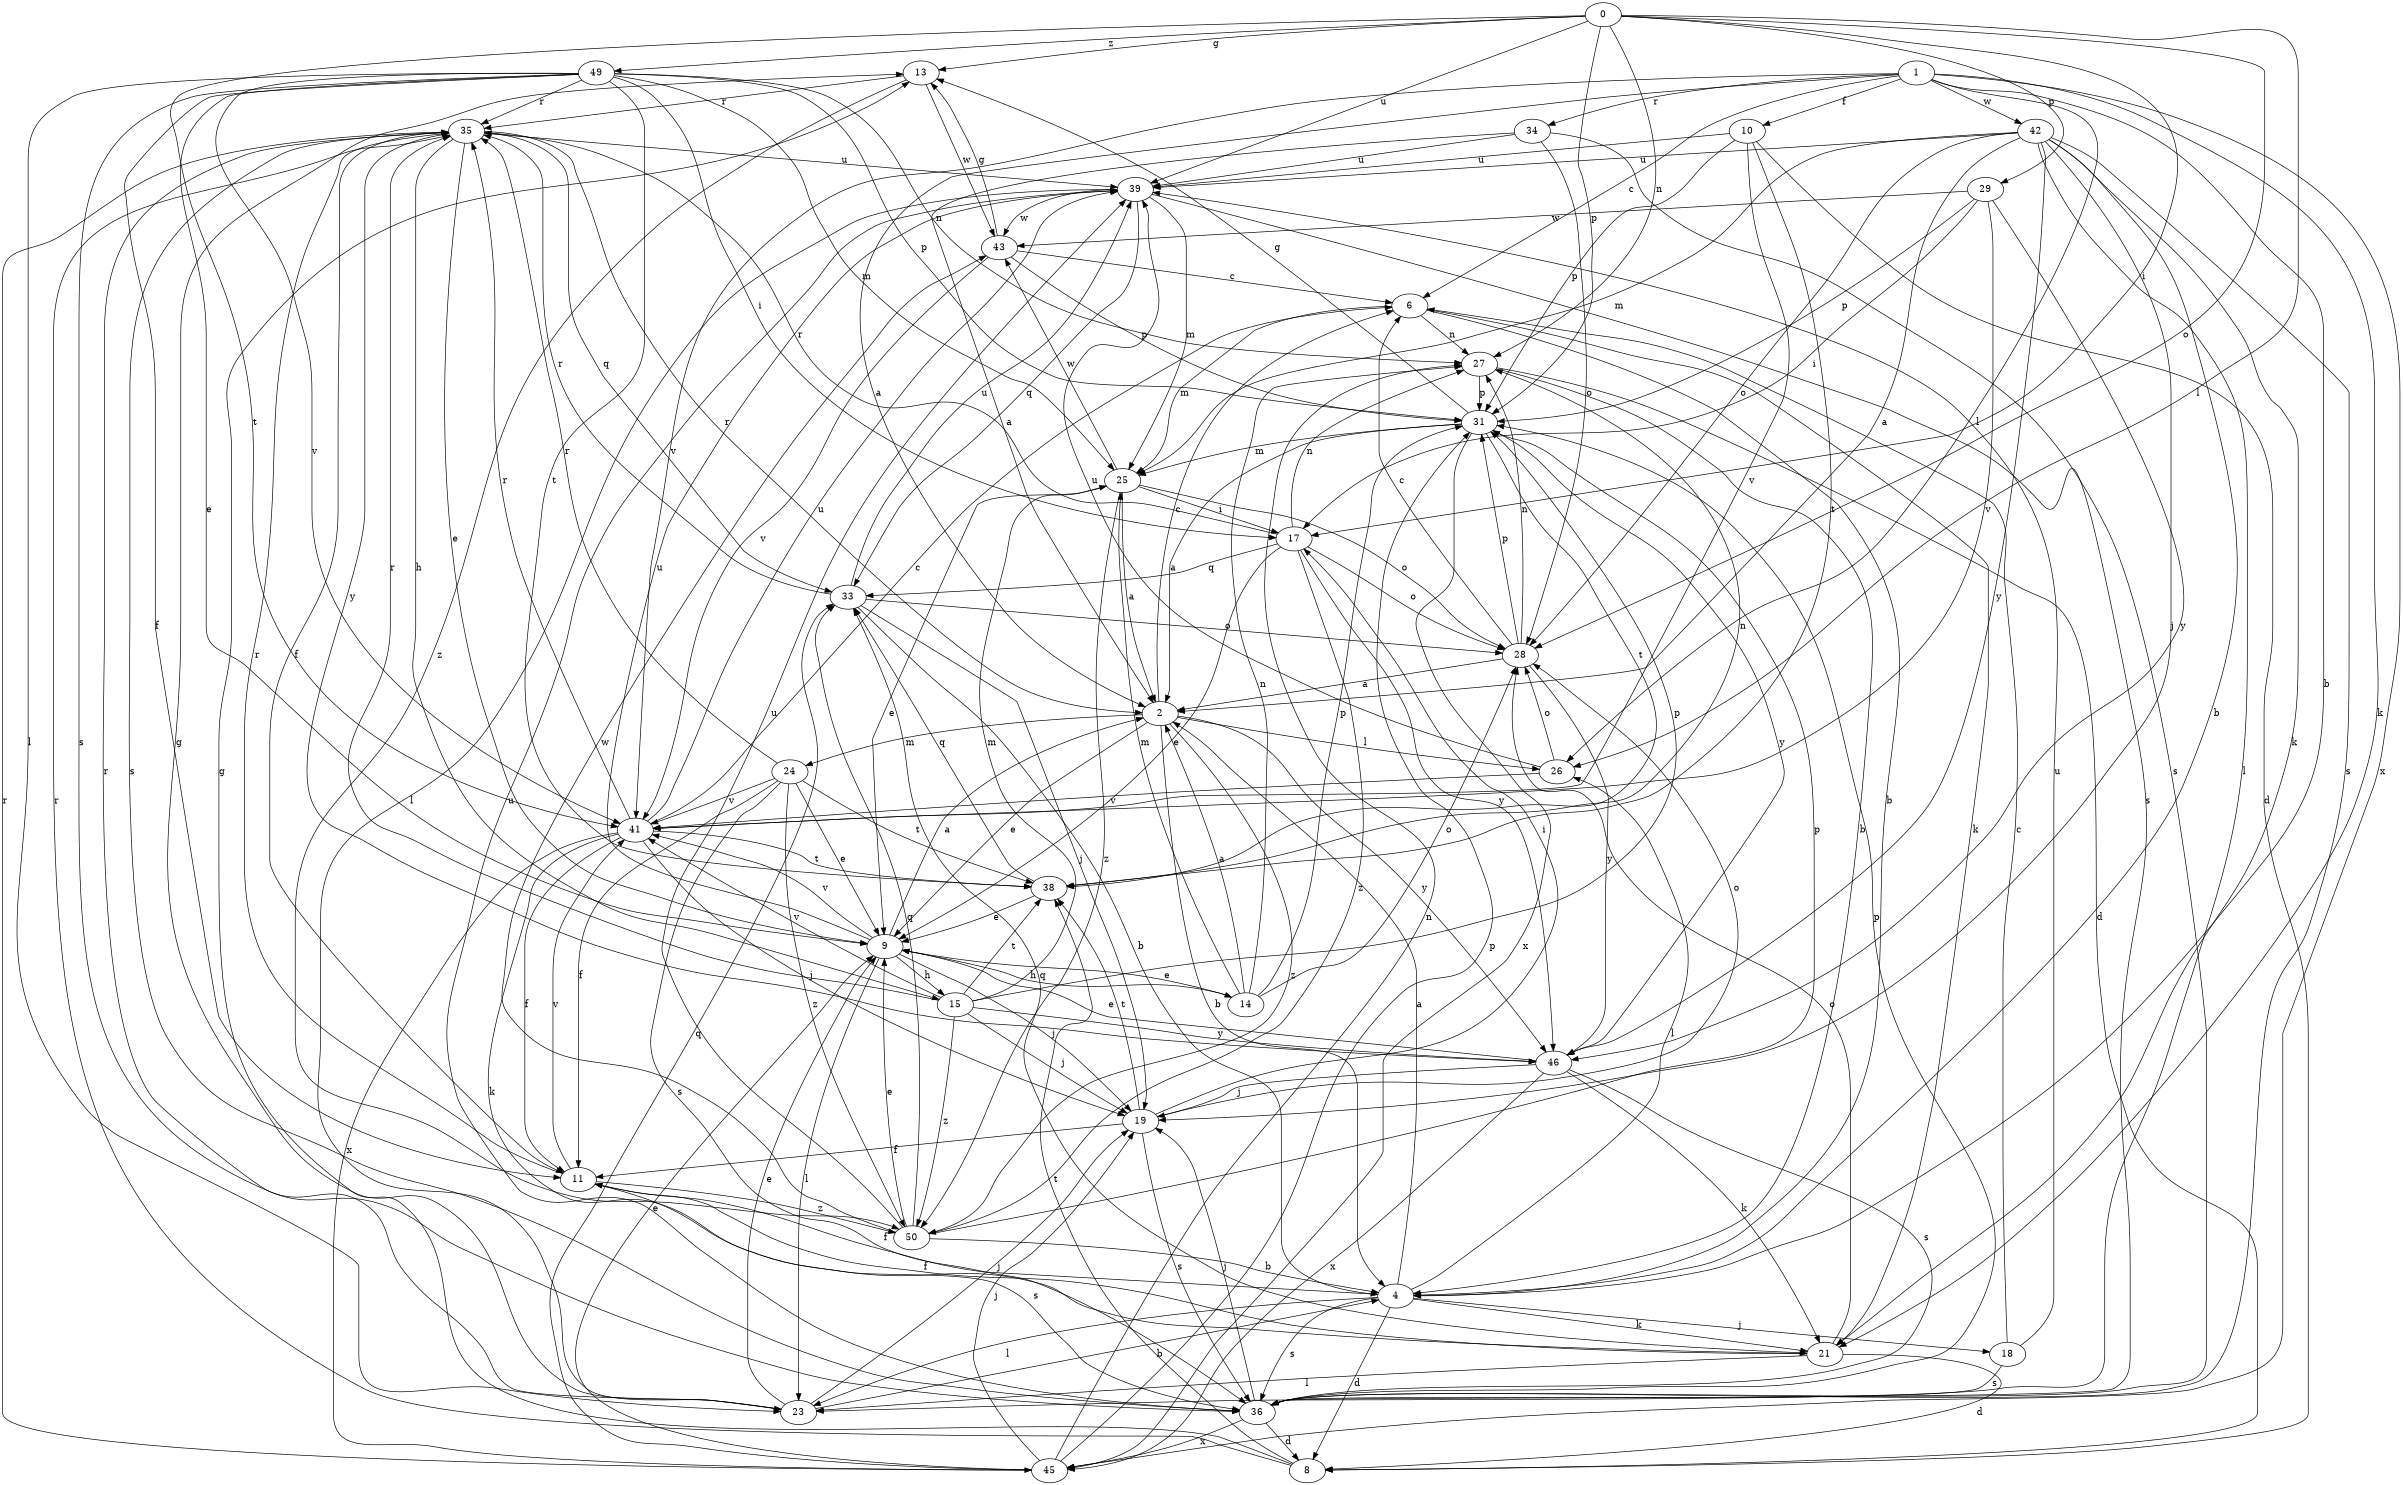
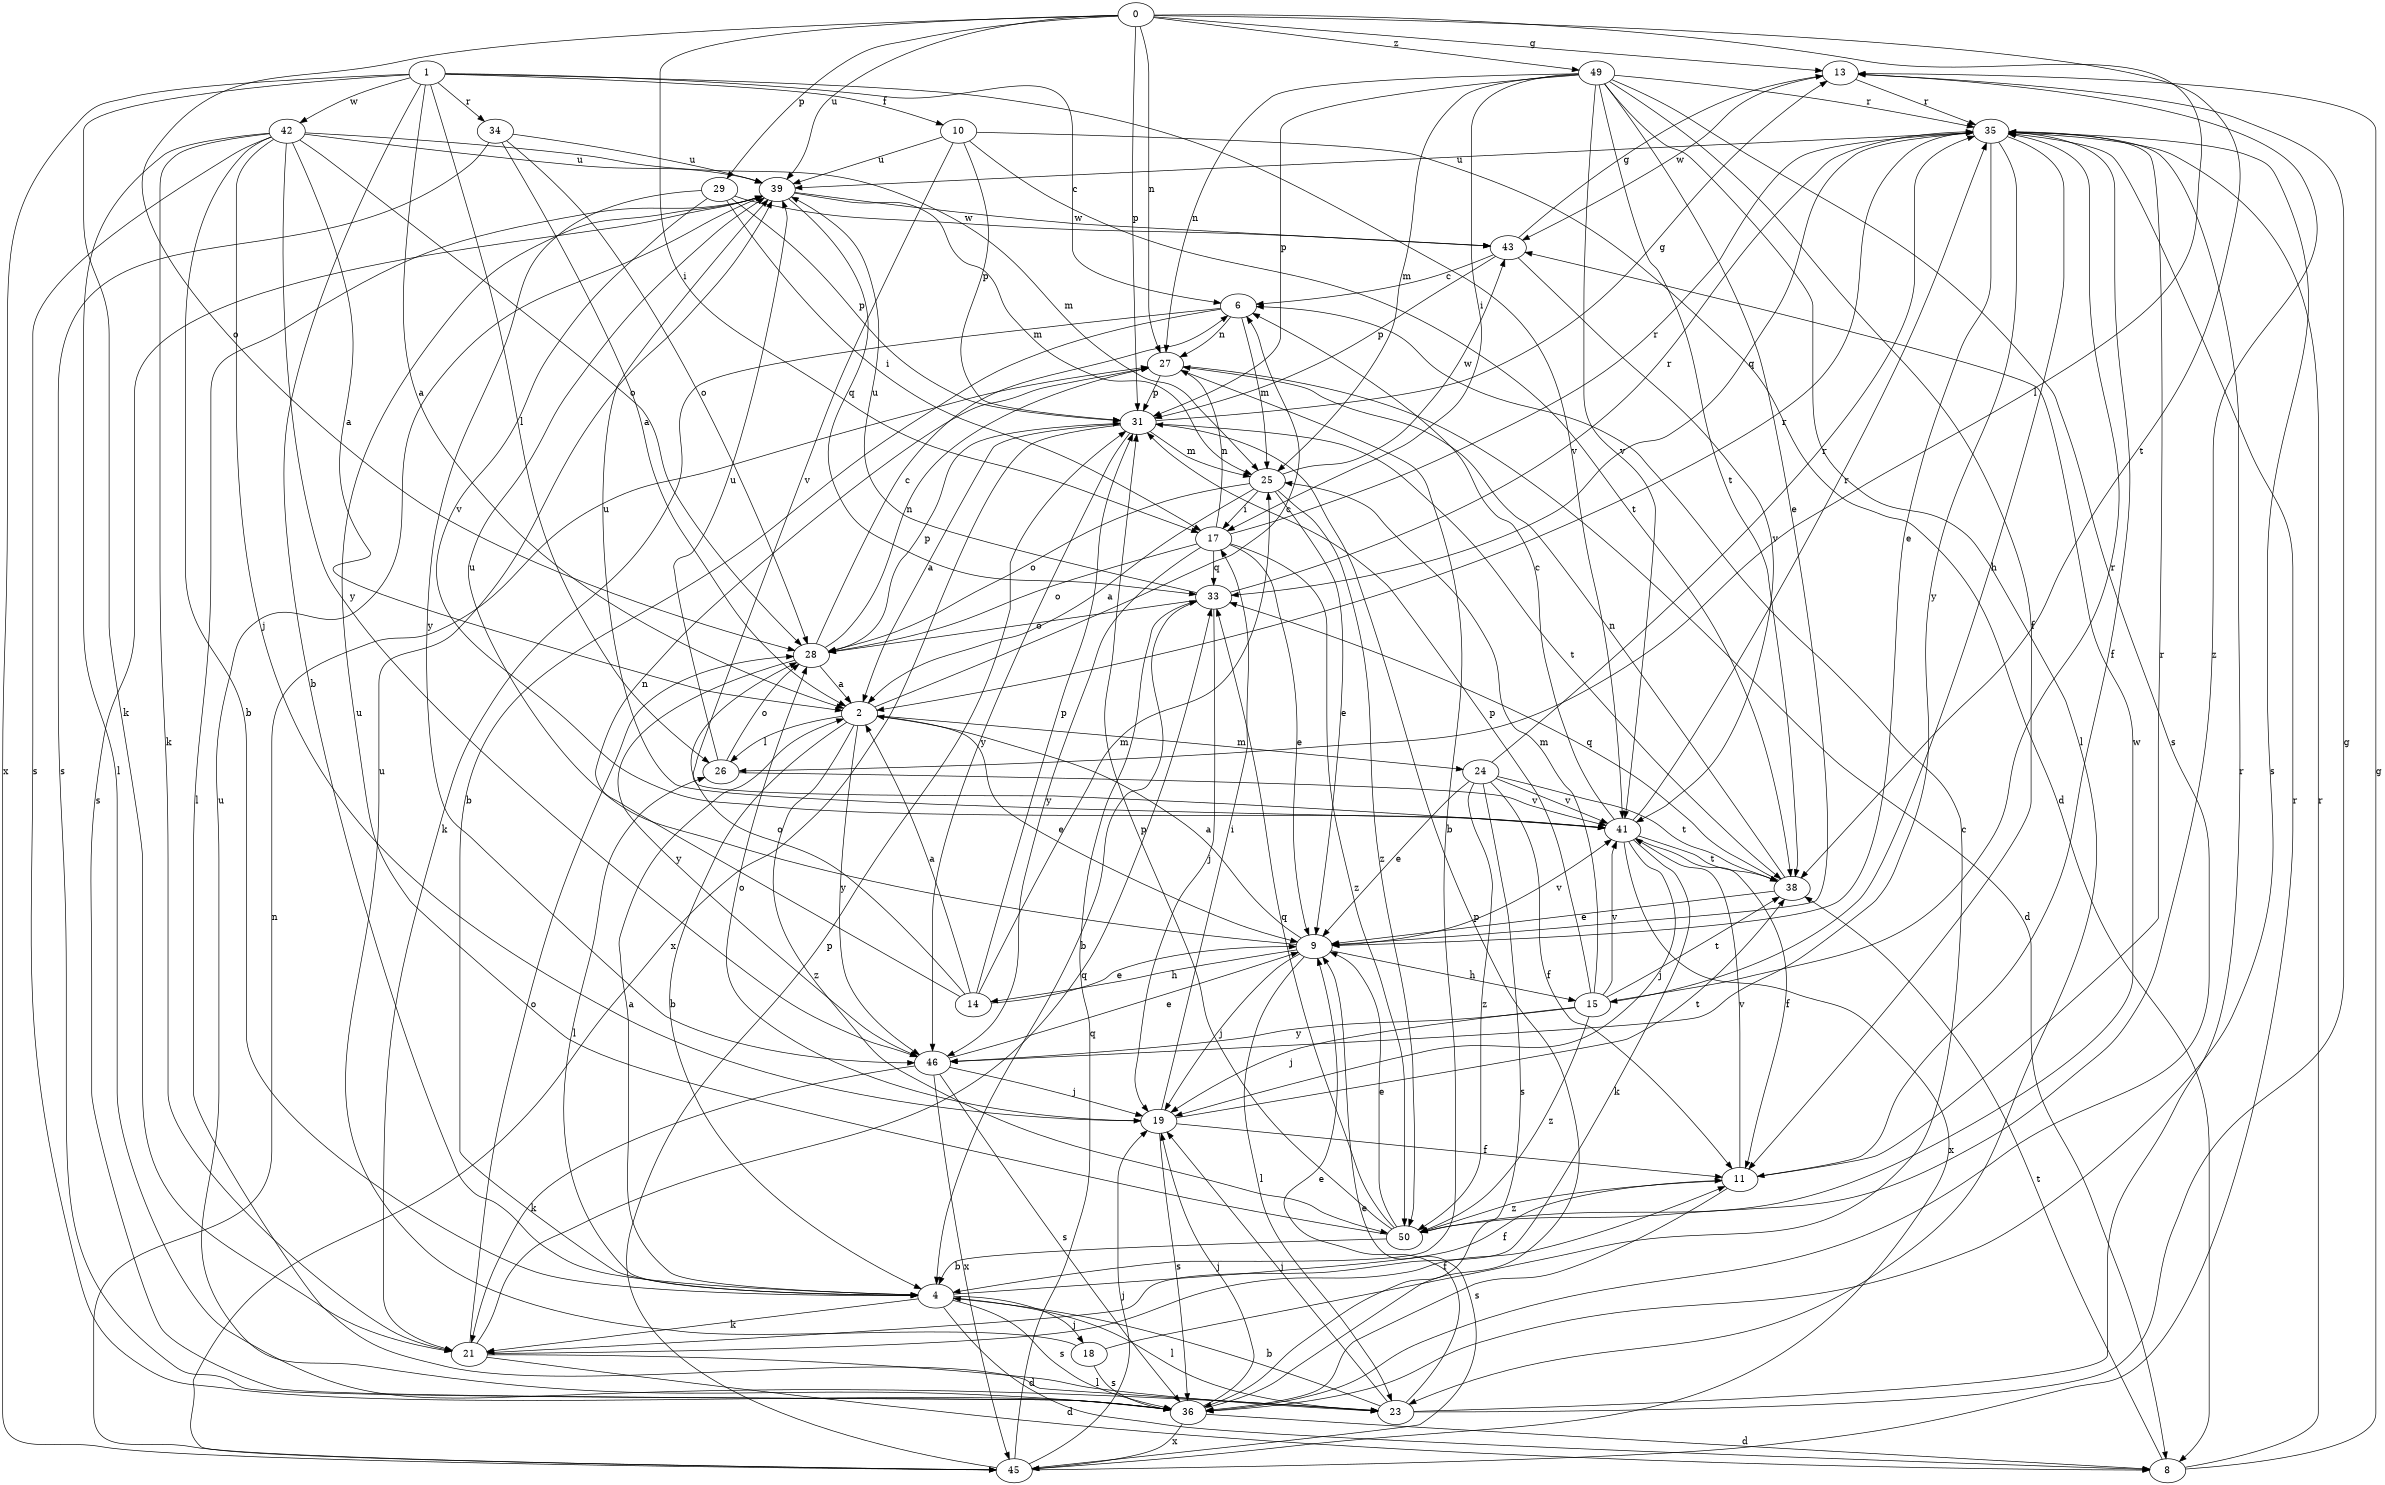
edge "0" -> "41": now "0" -> "38"
